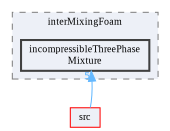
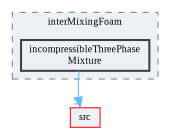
edge "src" -> "incompressibleThreePhase Mixture": reversed
